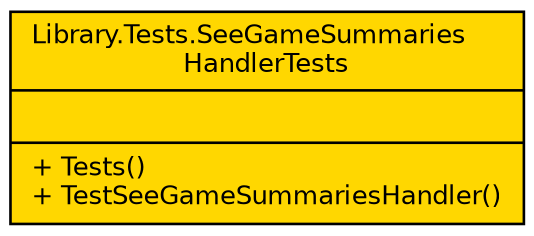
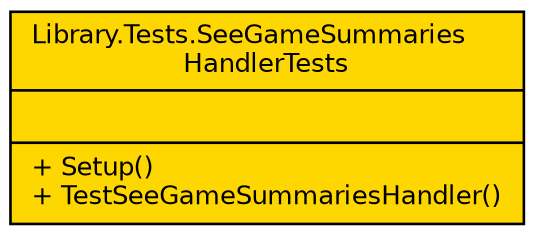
node "Library.Tests.SeeGameSummaries": text "+ Tests()" -> "+ Setup()"
